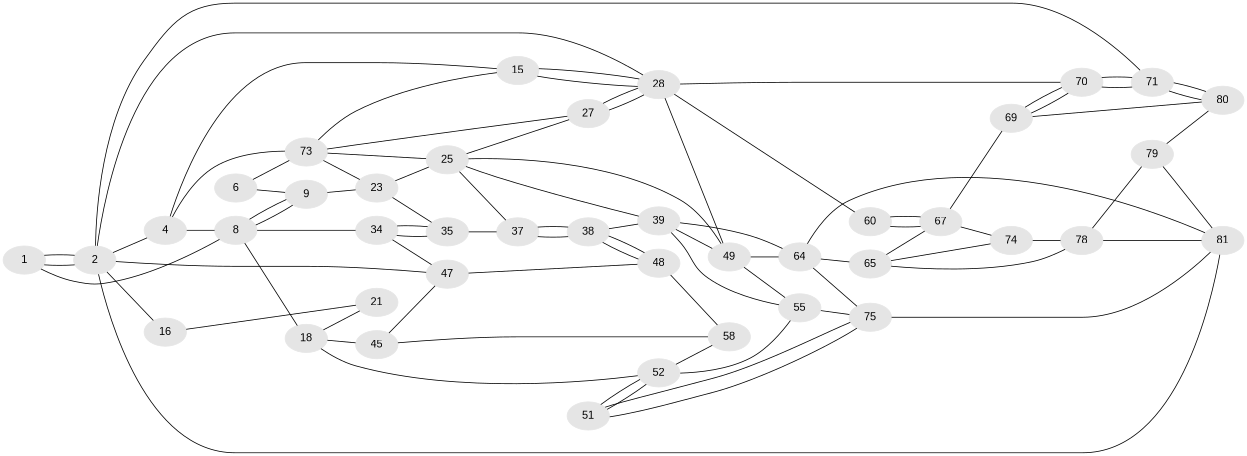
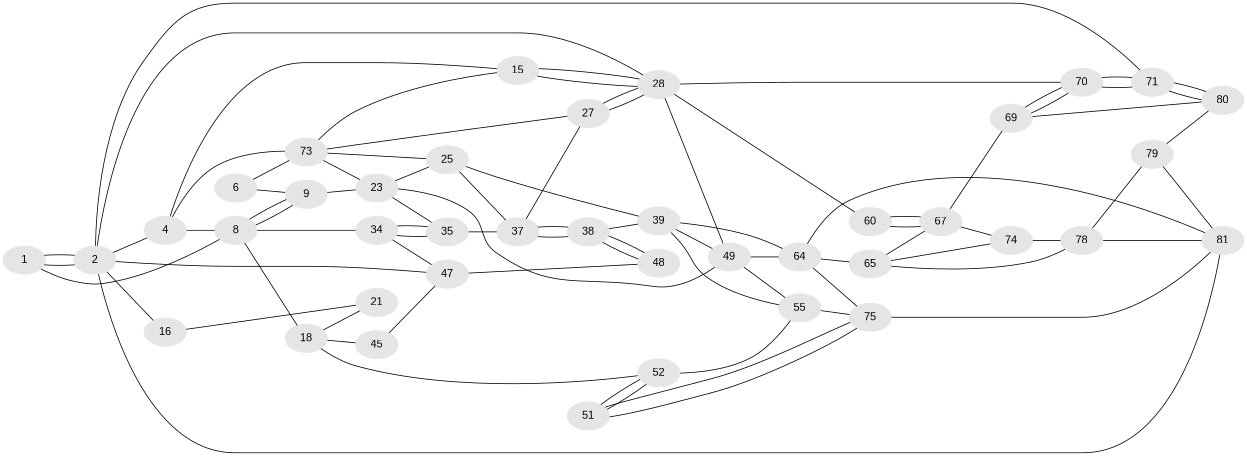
edge "27" -- "25": now "27" -- "37"
edge "25" -- "49": now "23" -- "49"
node "58": removed
